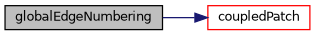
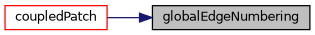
edge "globalEdgeNumbering" -> "coupledPatch": reversed
